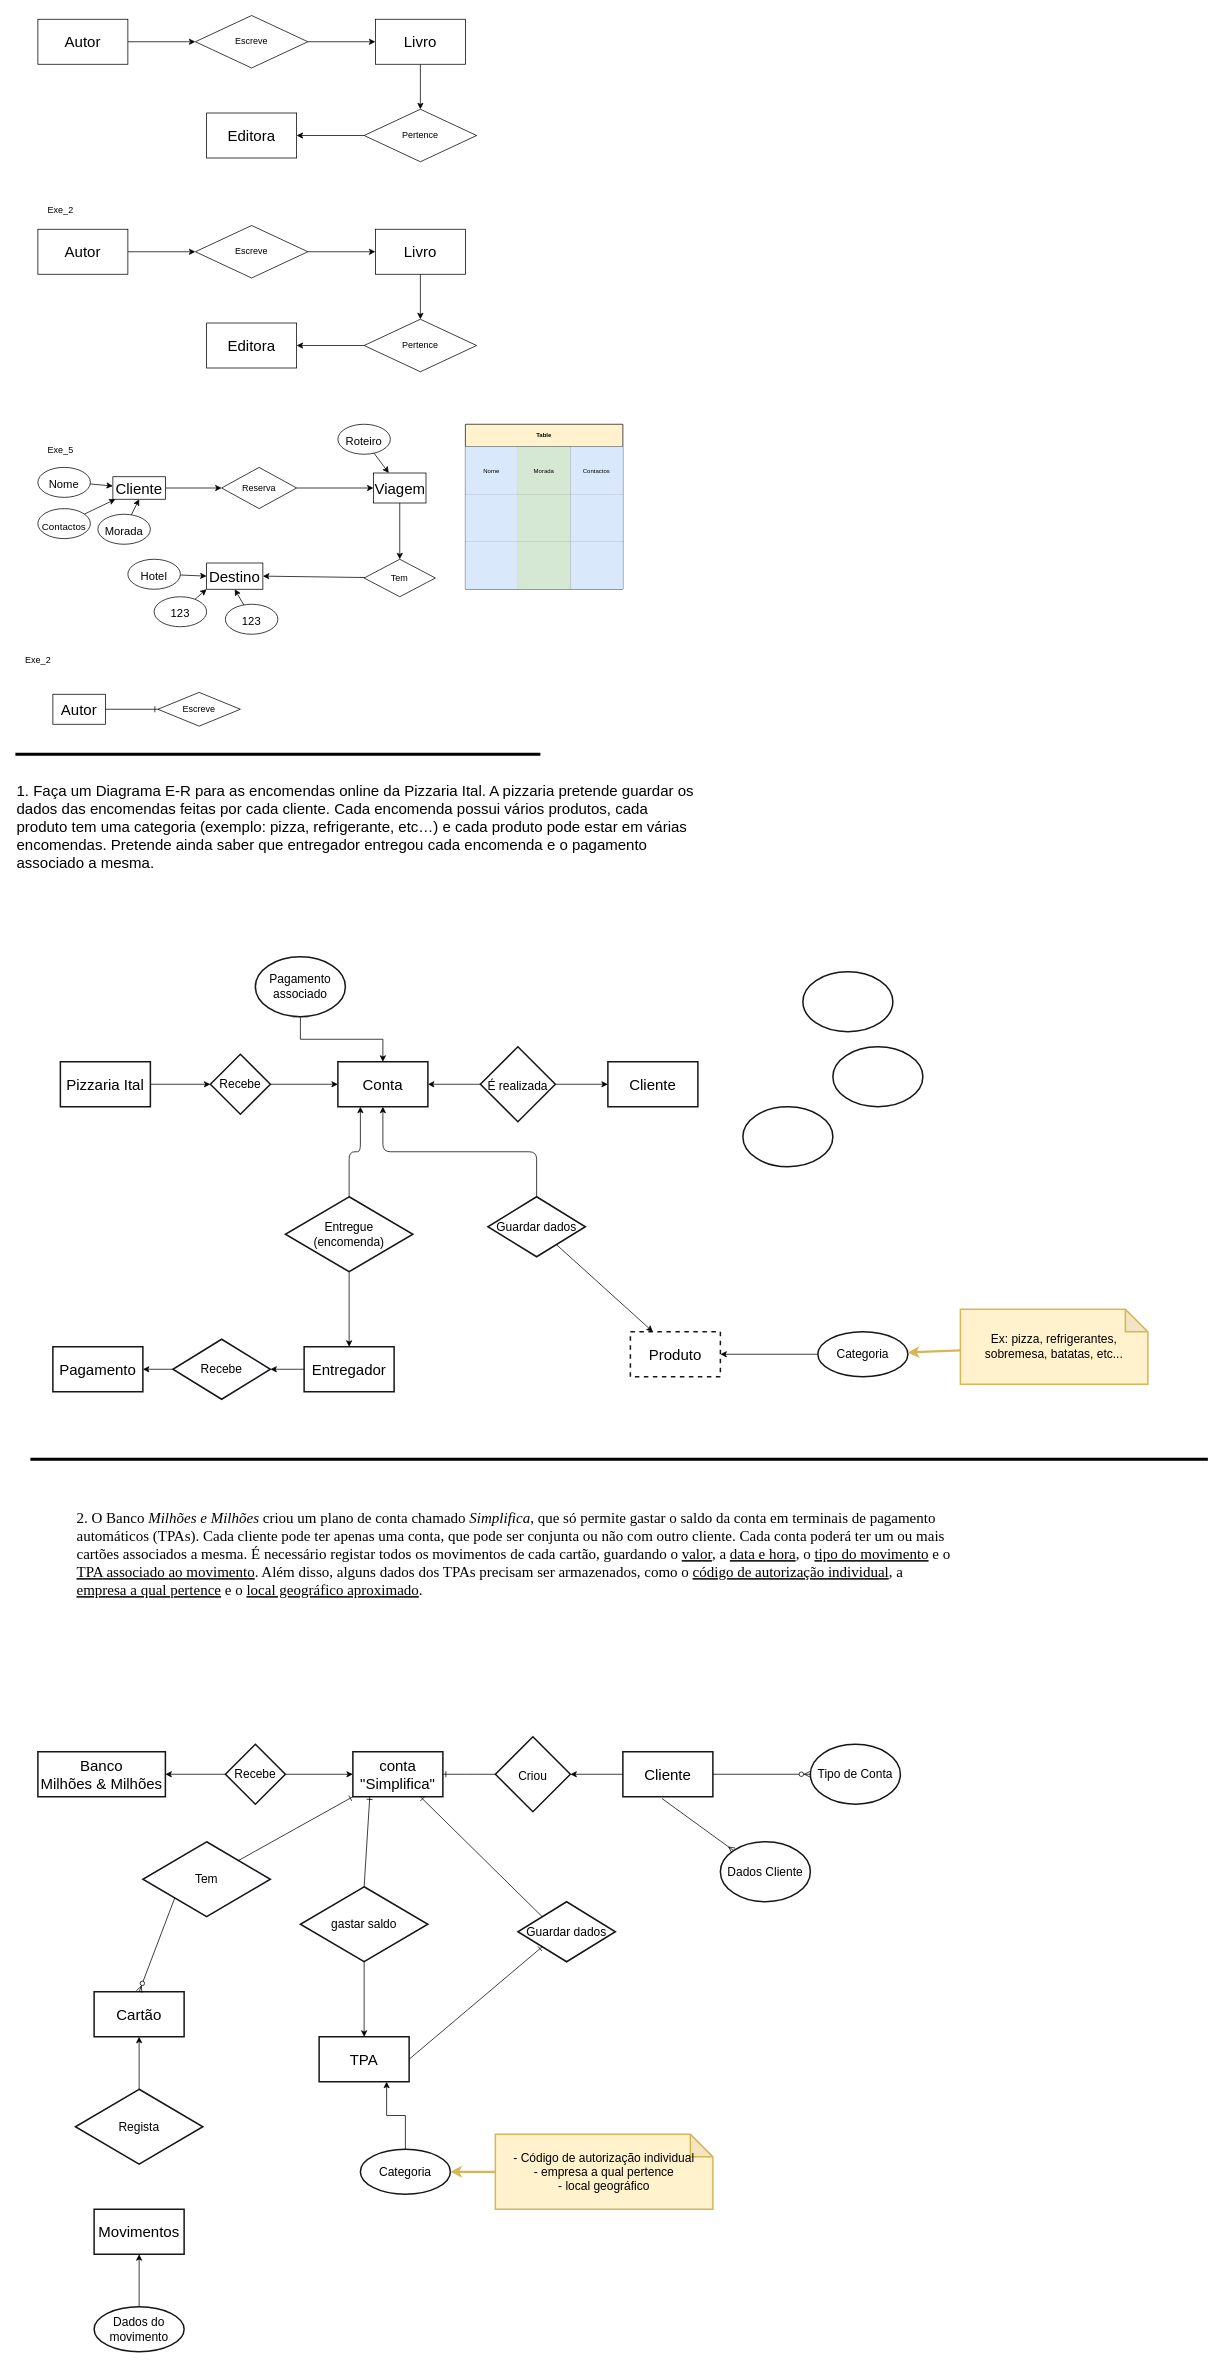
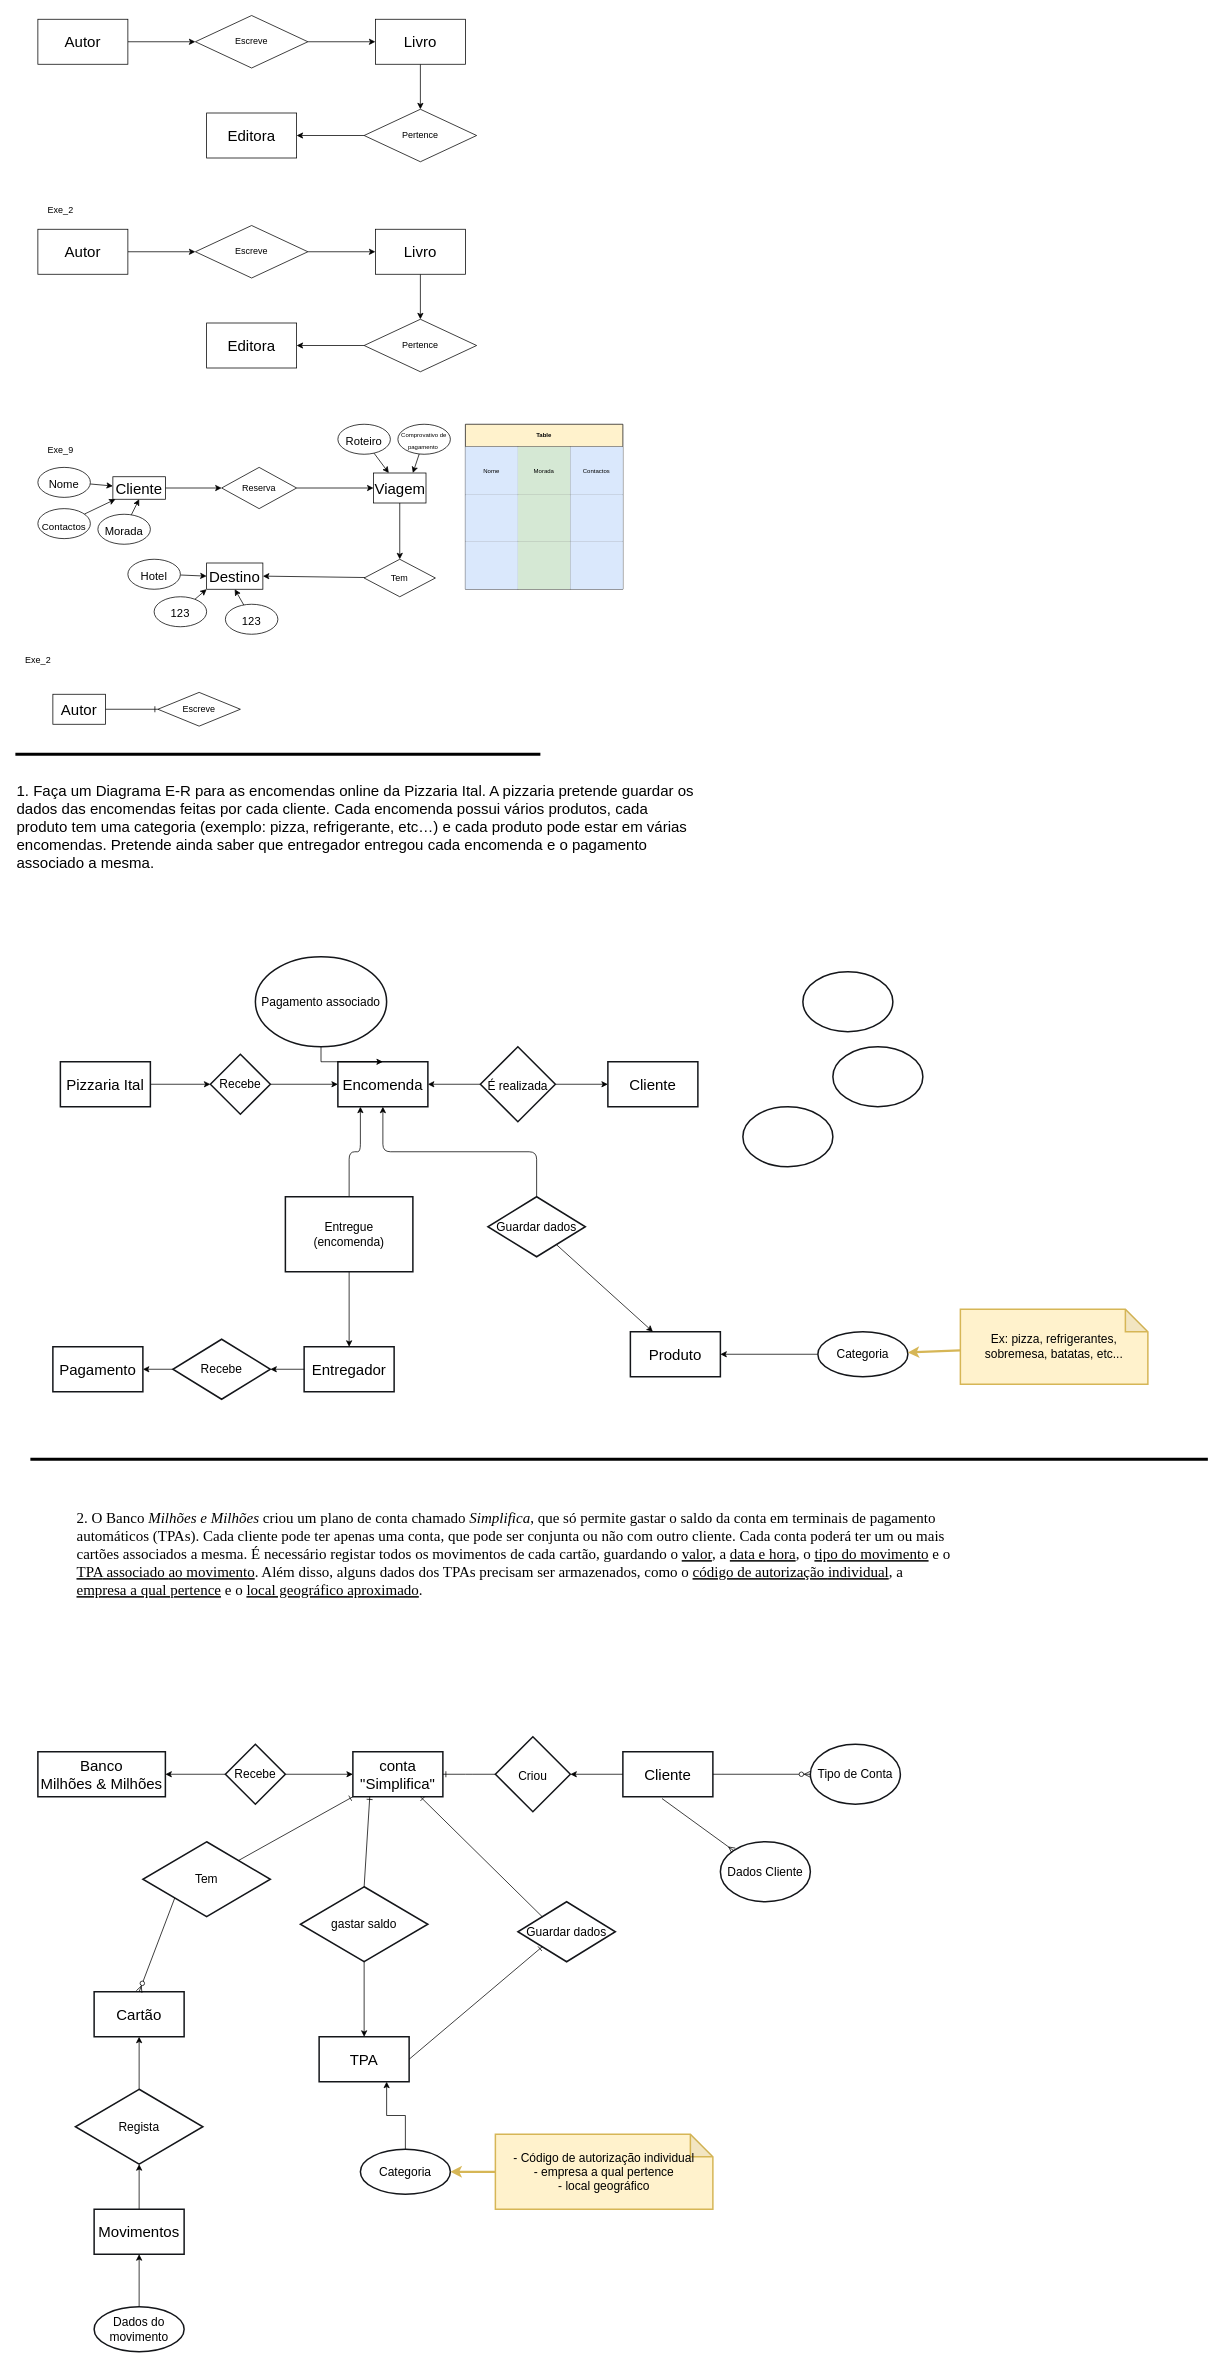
node "Comprovativo de pagamento": added
node "Exe_5": label "Exe_5" -> "Exe_9"
edge "Comprovativo de pagamento" -> "Viagem": added
node "Pagamento associado": size 90x60 -> 131x90
node "Conta": label "Conta" -> "Encomenda"
node "Entregue (encomenda)": shape diamond -> rectangle
node "Produto": style dashed -> solid
edge "Movimentos" -> "Regista": added
